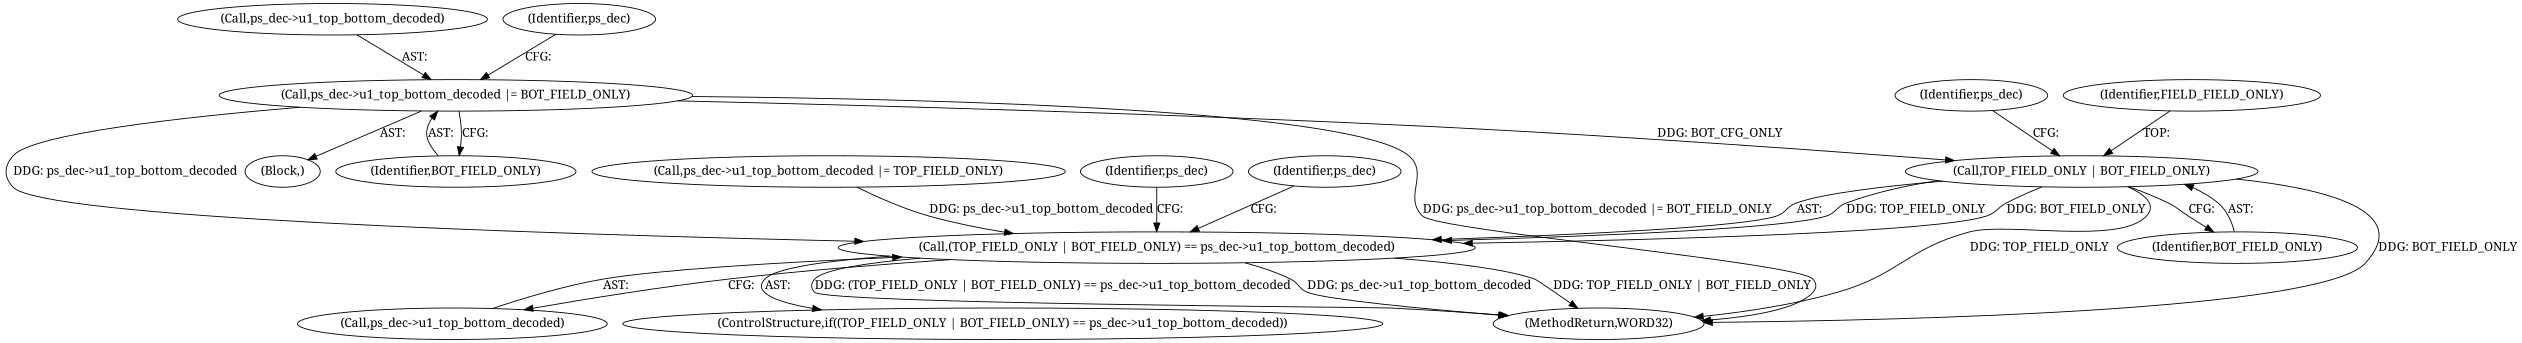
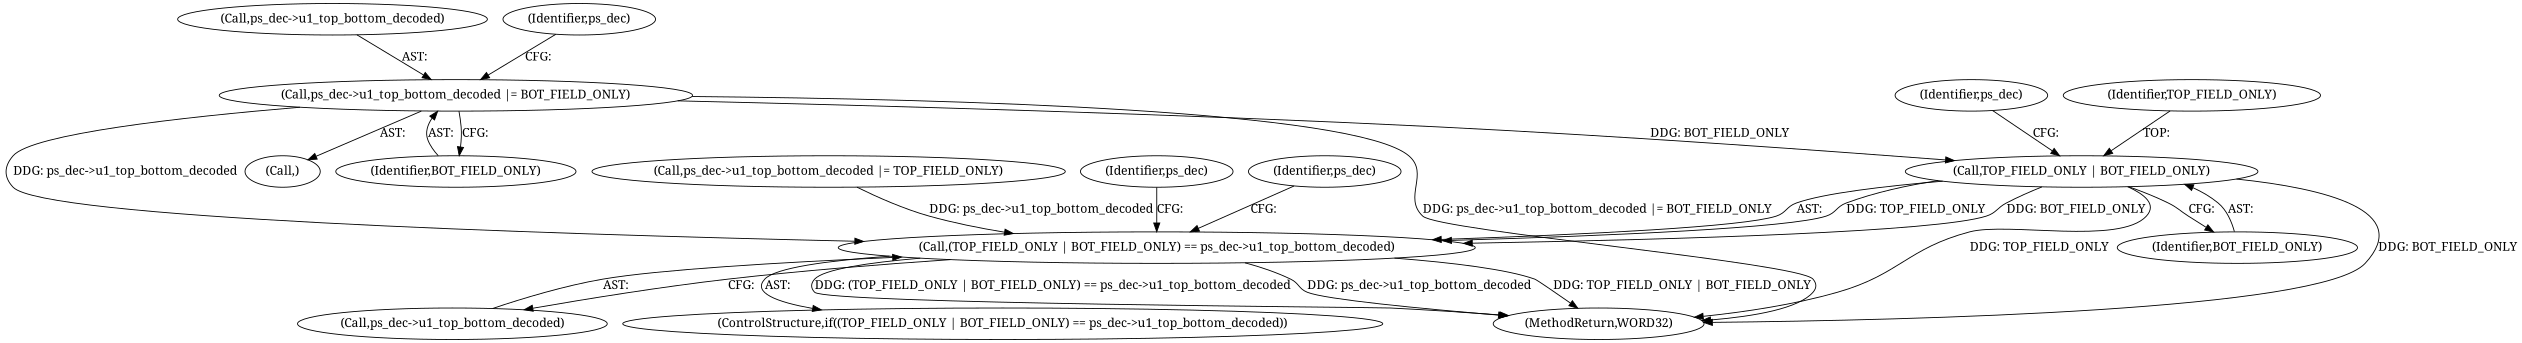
node "(Identifier,FIELD_FIELD_ONLY)": label "(Identifier,FIELD_FIELD_ONLY)" -> "(Identifier,TOP_FIELD_ONLY)"
edge "(Call,ps_dec->u1_top_bottom_decoded |= BOT_FIELD_ONLY)" -> "(Call,TOP_FIELD_ONLY | BOT_FIELD_ONLY)": label "DDG: BOT_CFG_ONLY" -> "DDG: BOT_FIELD_ONLY"
node "(Block,)": label "(Block,)" -> "(Call,)"
